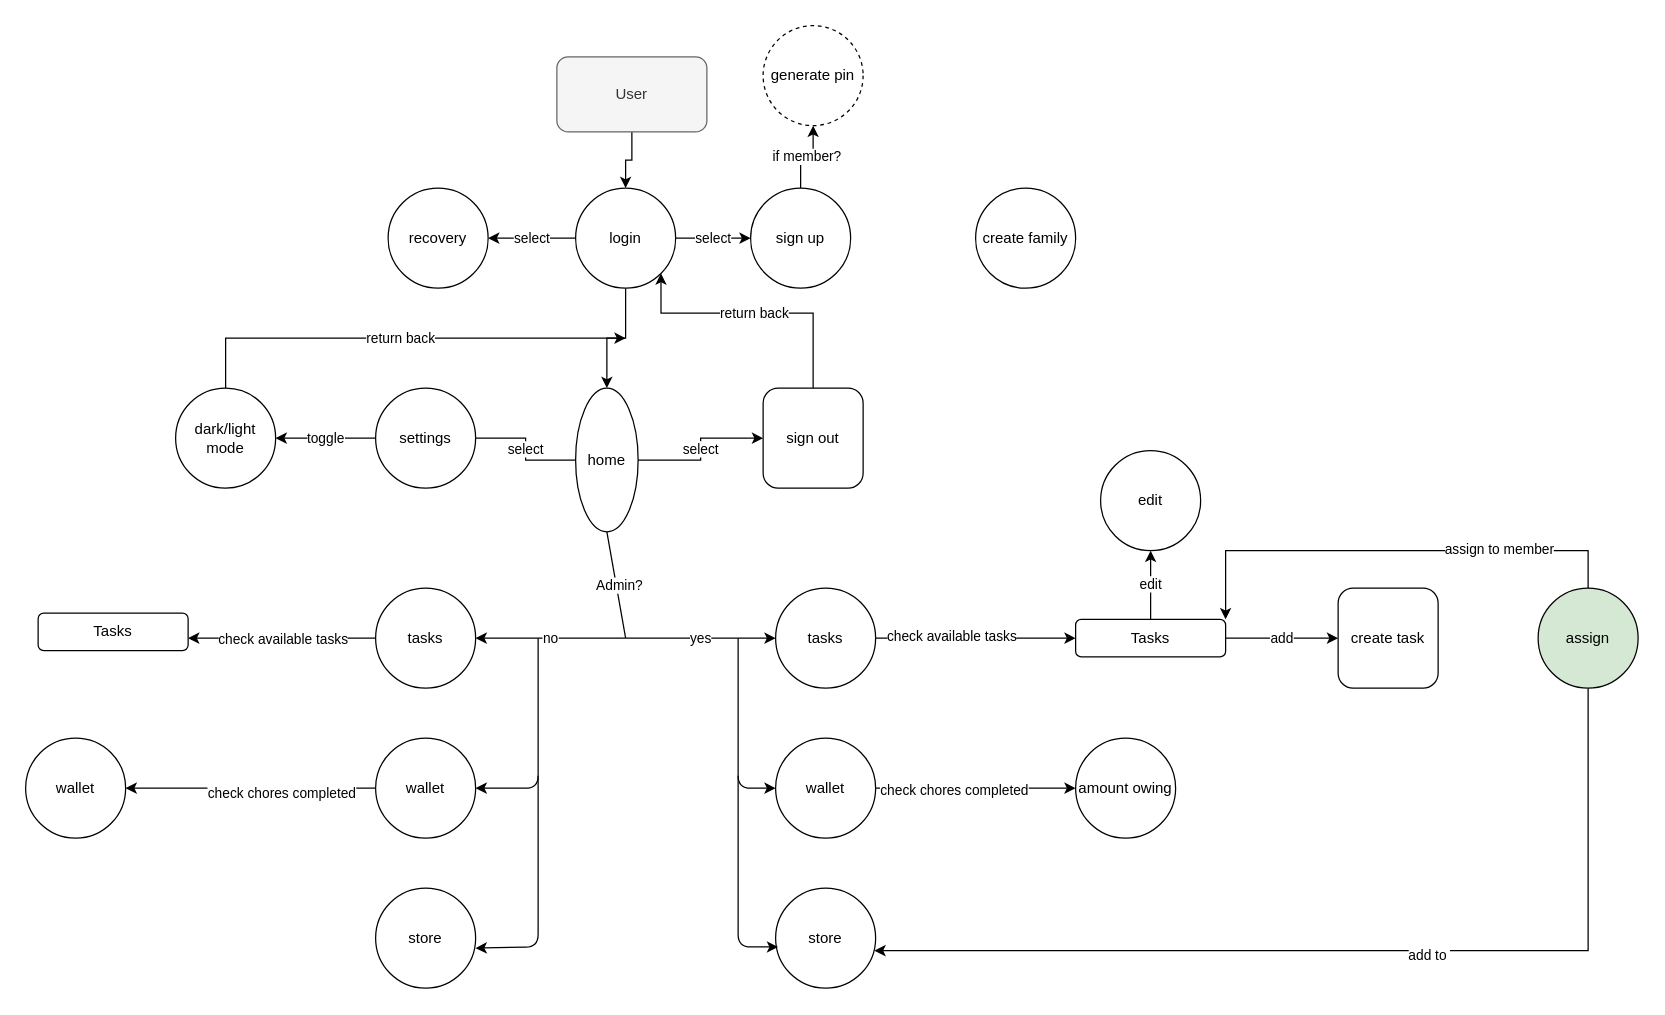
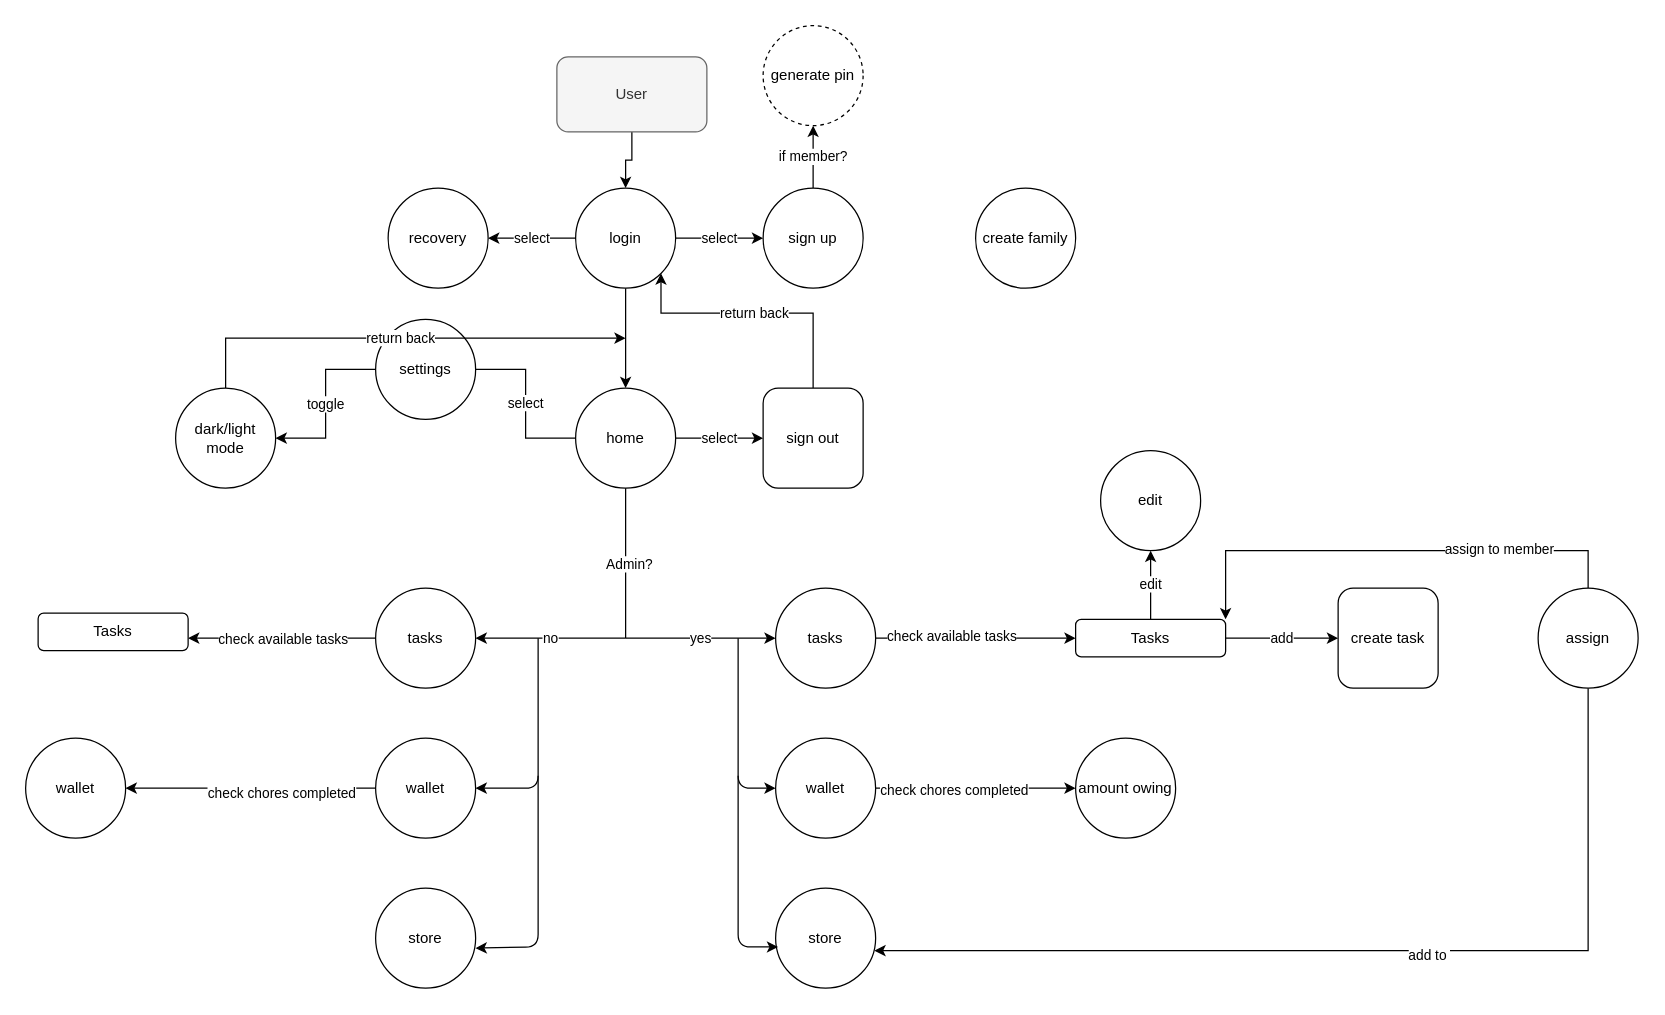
node "sign up": moved (801, 238) -> (813, 238)
node "settings": moved (426, 438) -> (426, 369)
node "home": size 63x144 -> 100x100
node "assign": fillcolor #d5e8d4 -> #ffffff
